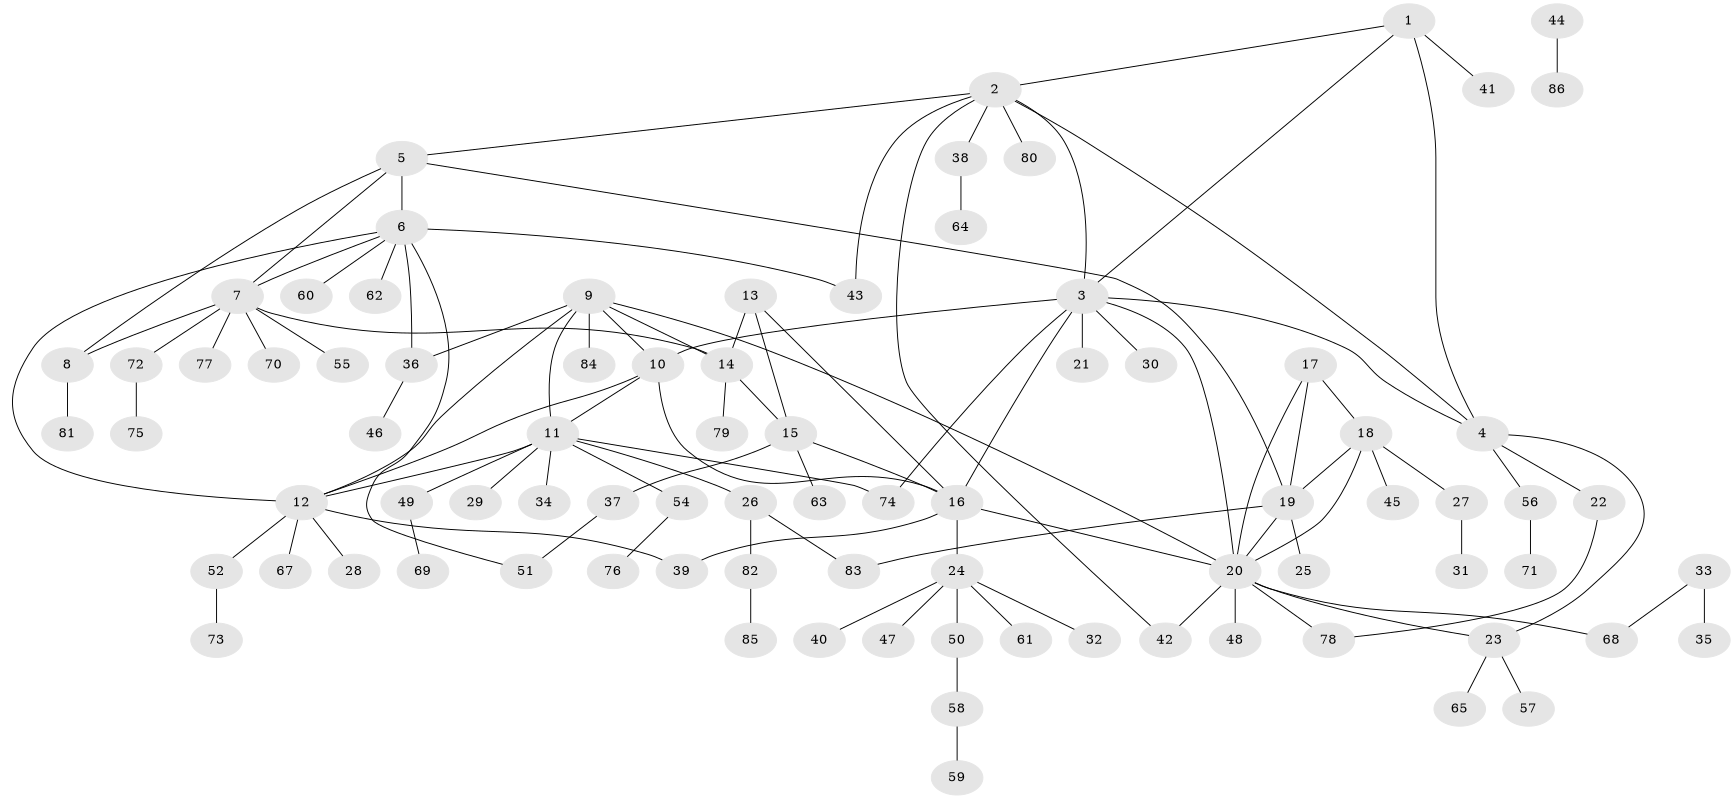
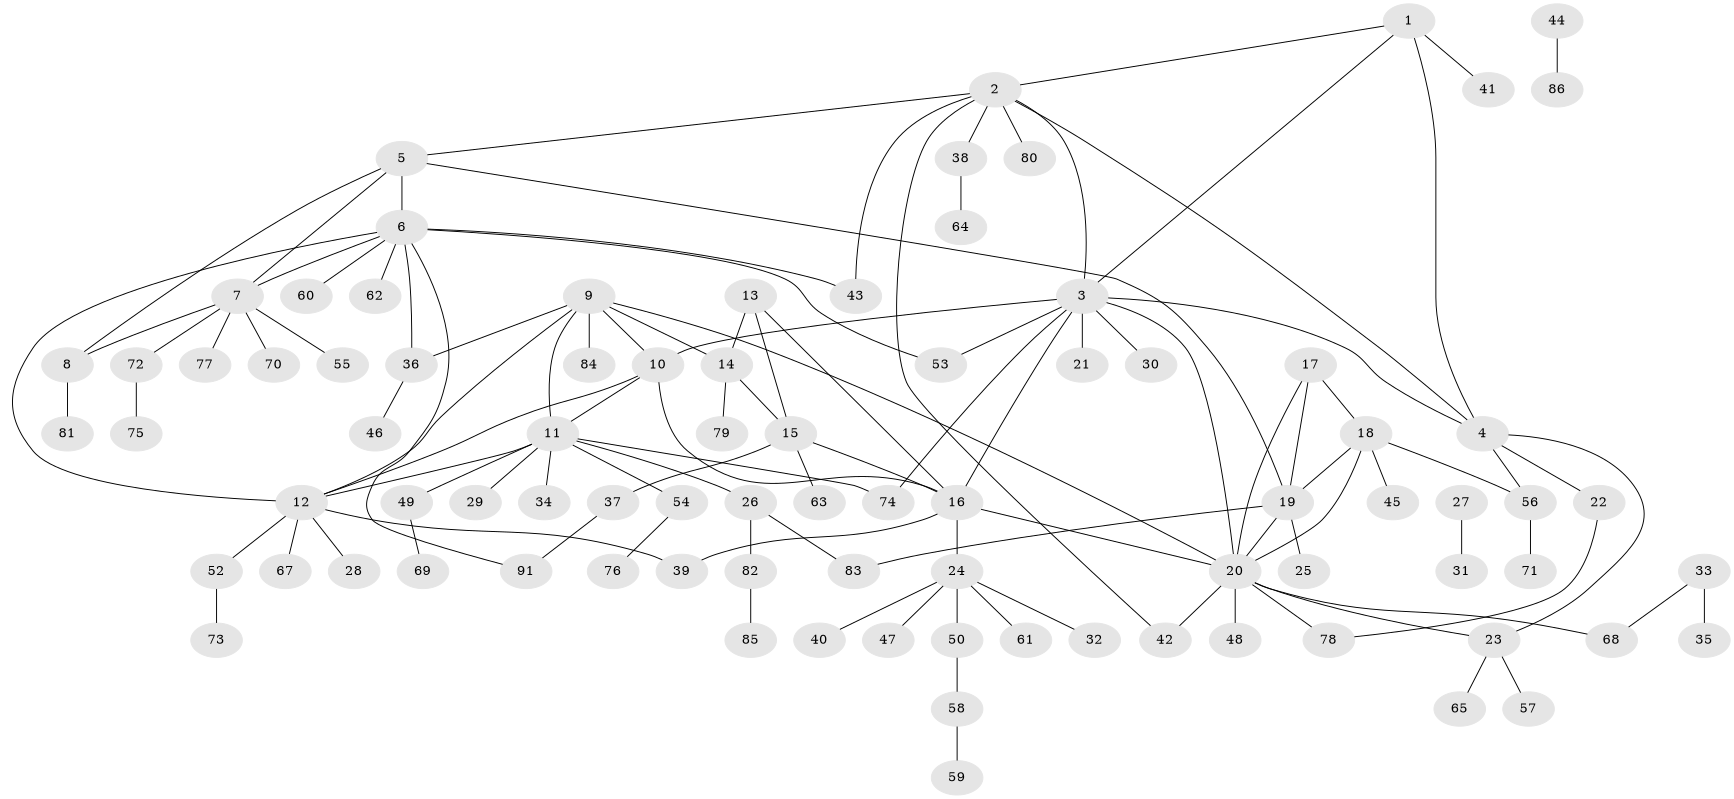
edge "7" -- "14": removed
node "53": added
edge "18" -- "27": now "18" -- "56"
node "51": label "51" -> "91"
